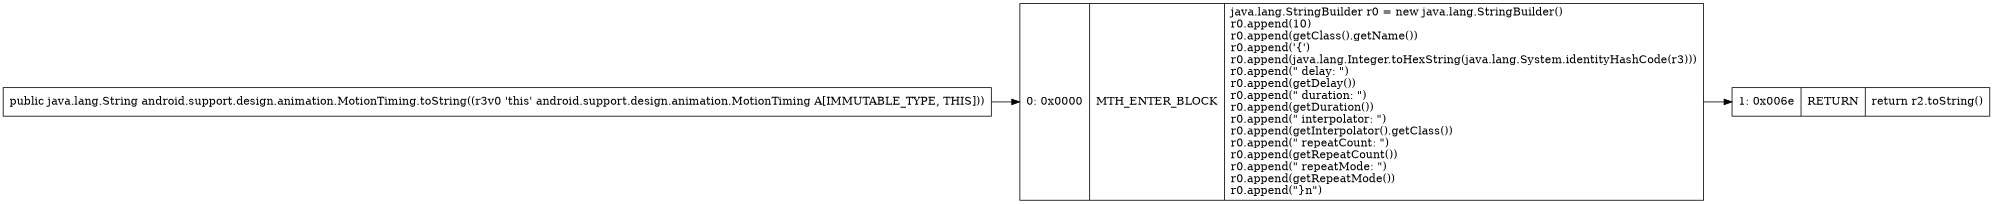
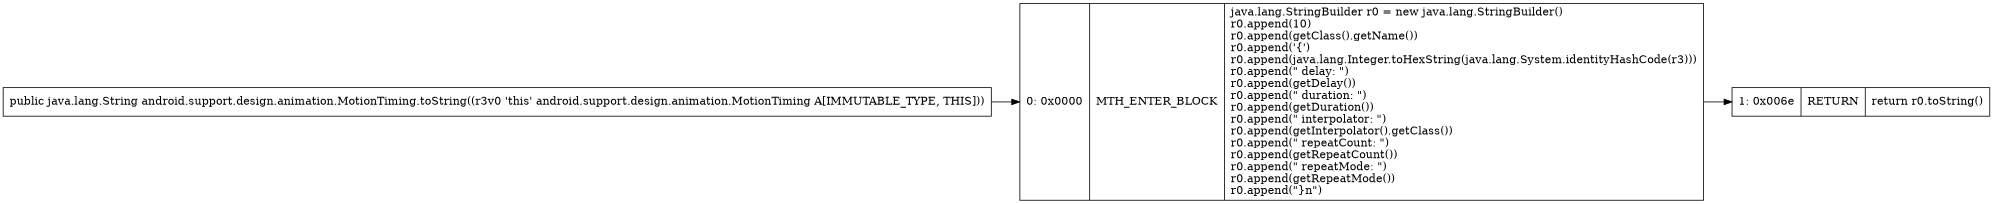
node "1: 0x006e": text "return r2.toString()" -> "return r0.toString()"
